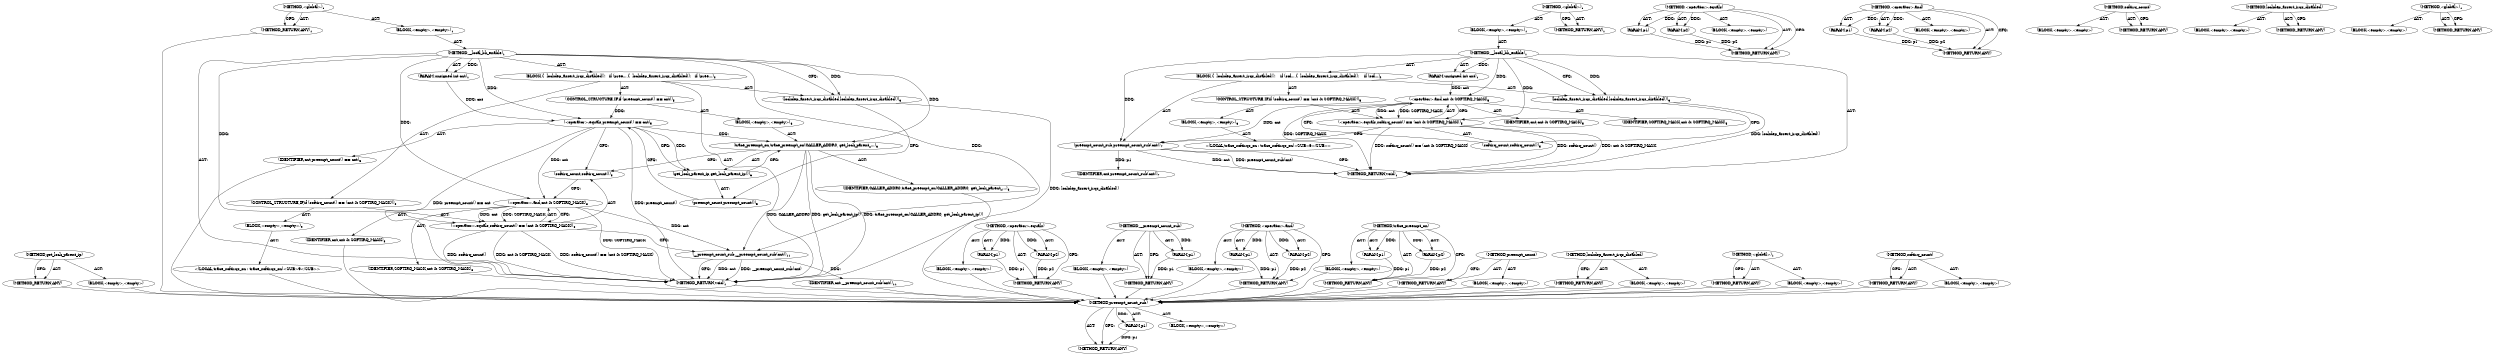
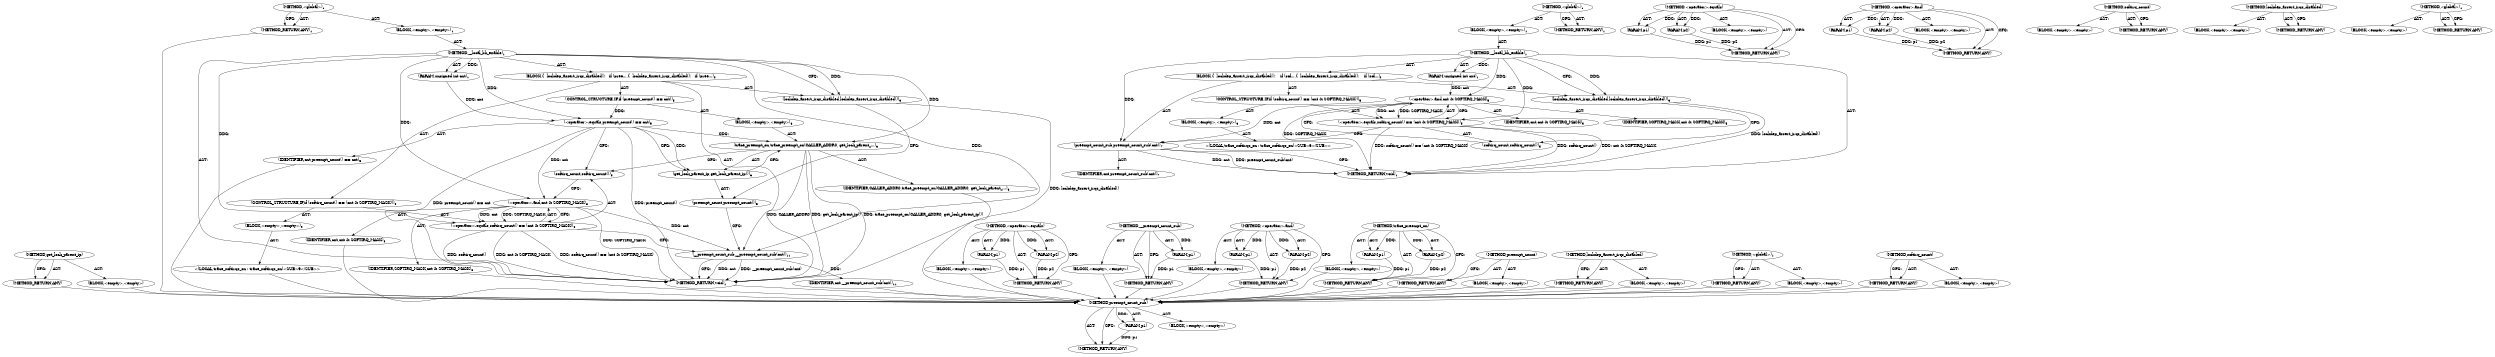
edge "(preempt_count_sub,preempt_count_sub(cnt))" -> "(IDENTIFIER,cnt,preempt_count_sub(cnt))": label "DDG: p1" -> "AST: "
edge "(preempt_count,preempt_count())" -> "(<operator>.equals,preempt_count() == cnt)": now "(preempt_count,preempt_count())" -> "(__preempt_count_sub,__preempt_count_sub(cnt))"
